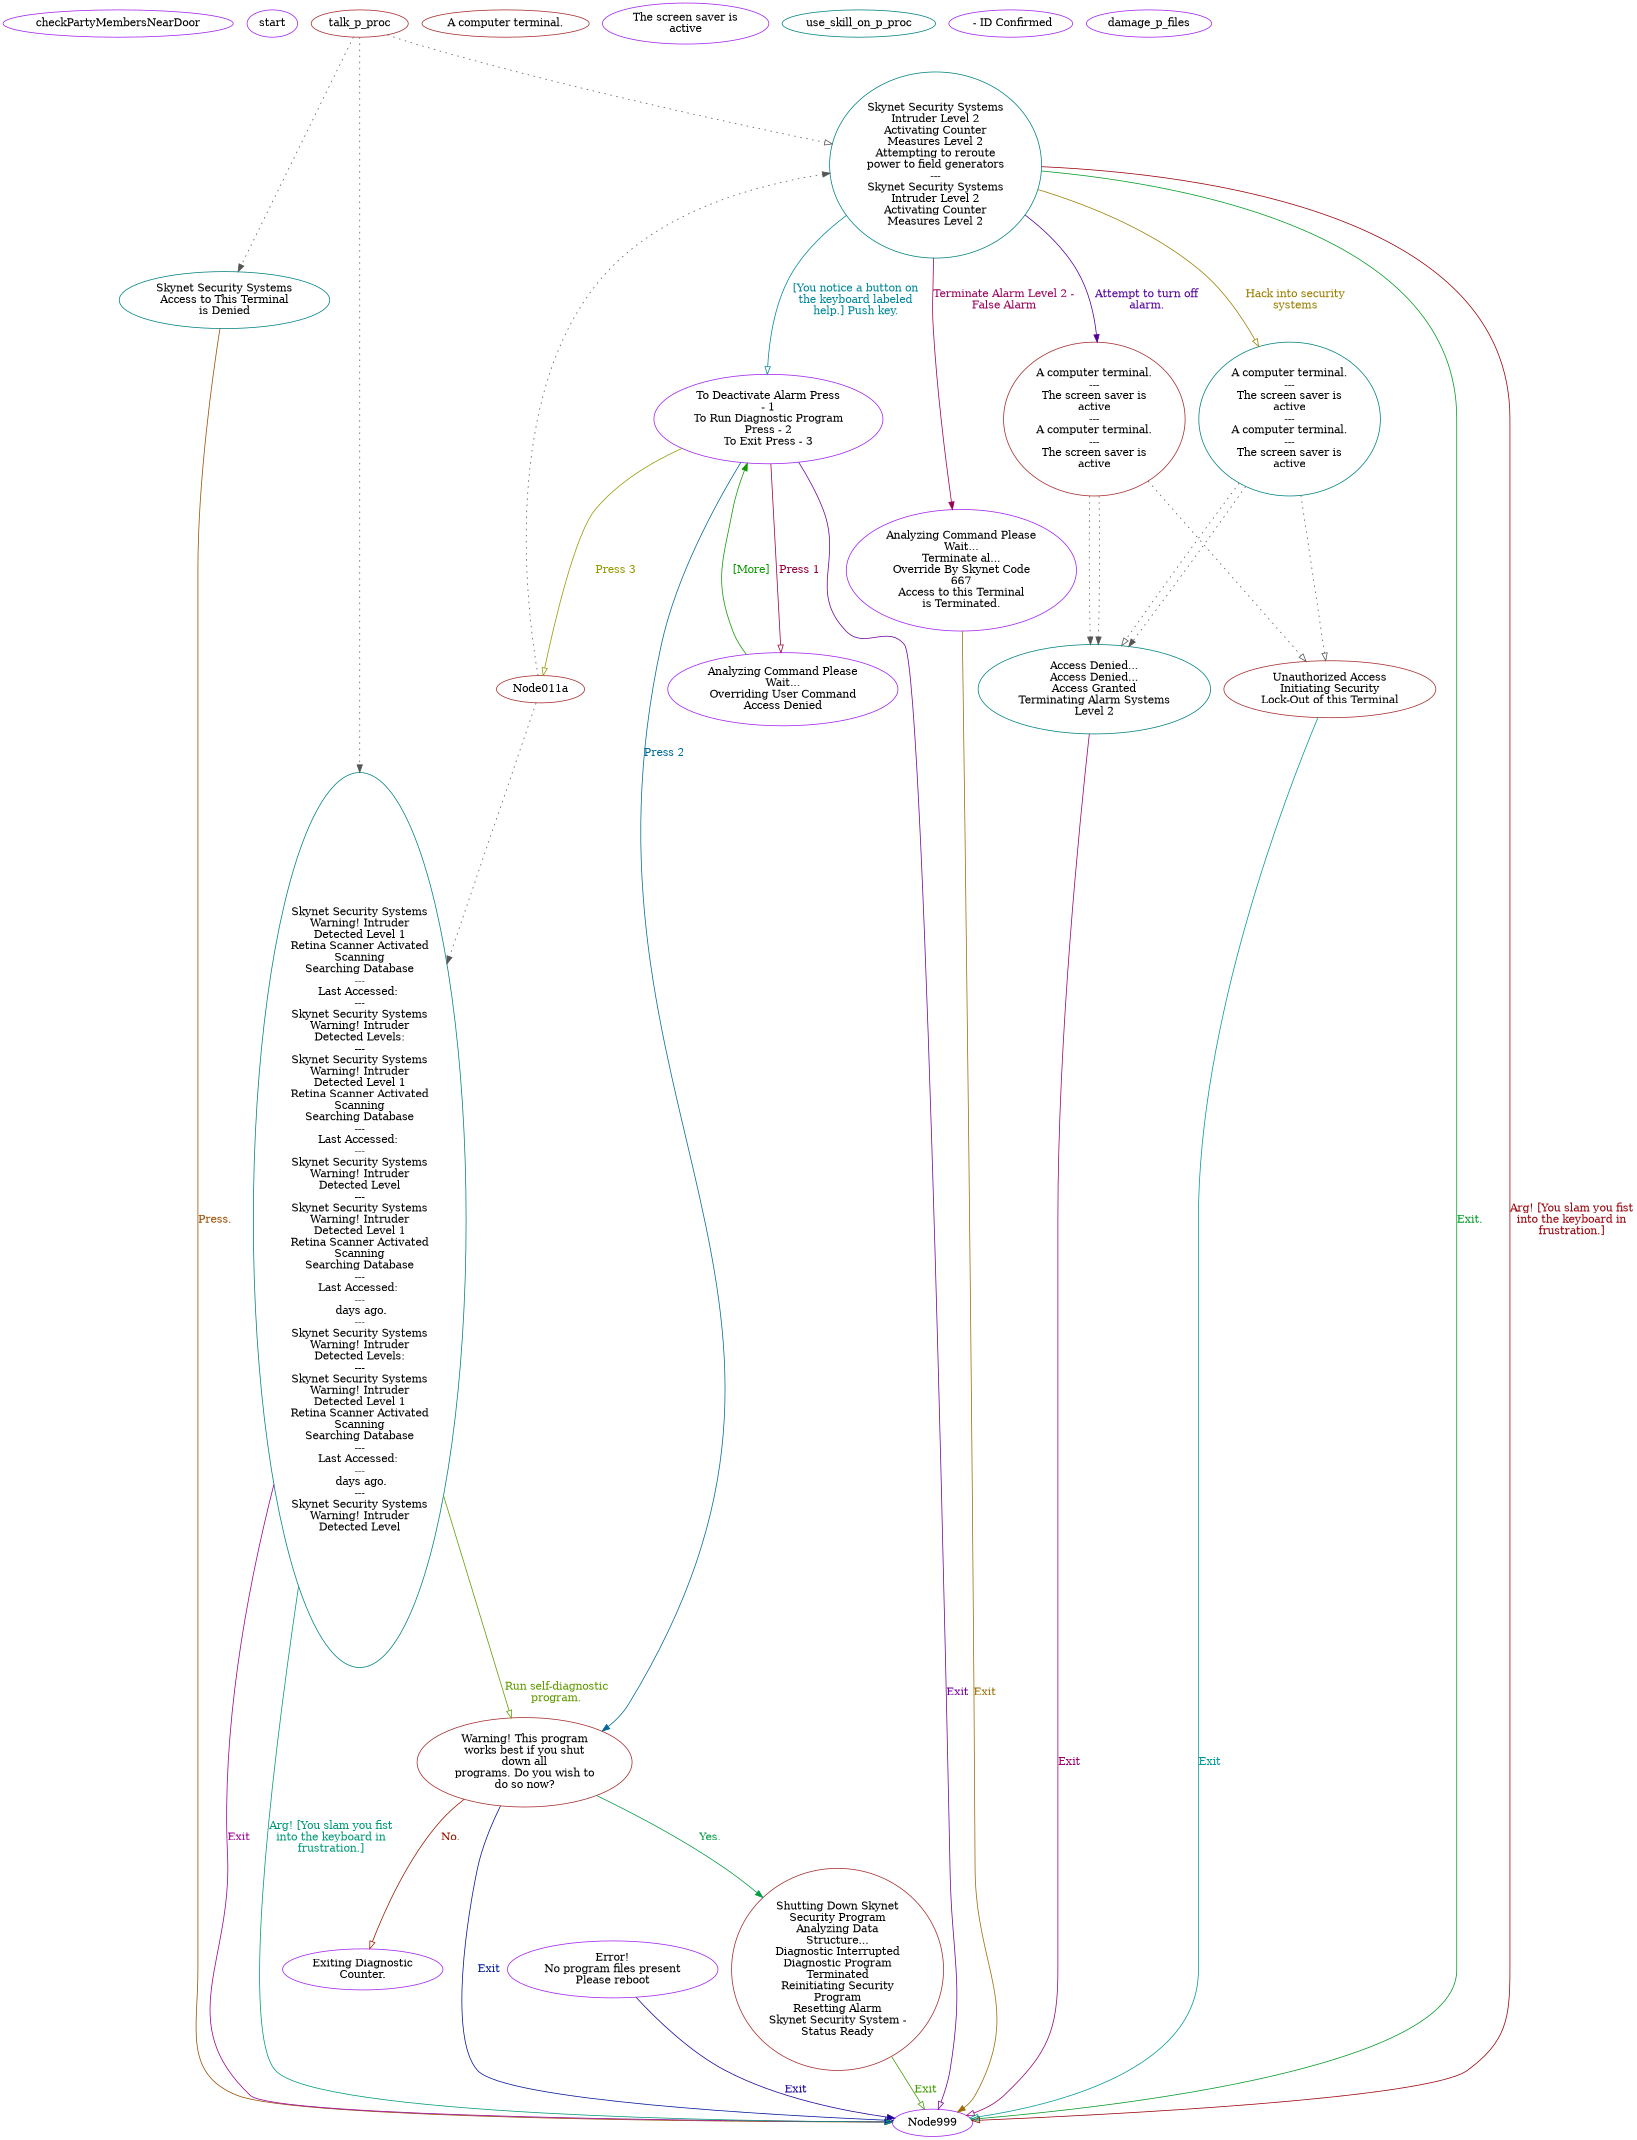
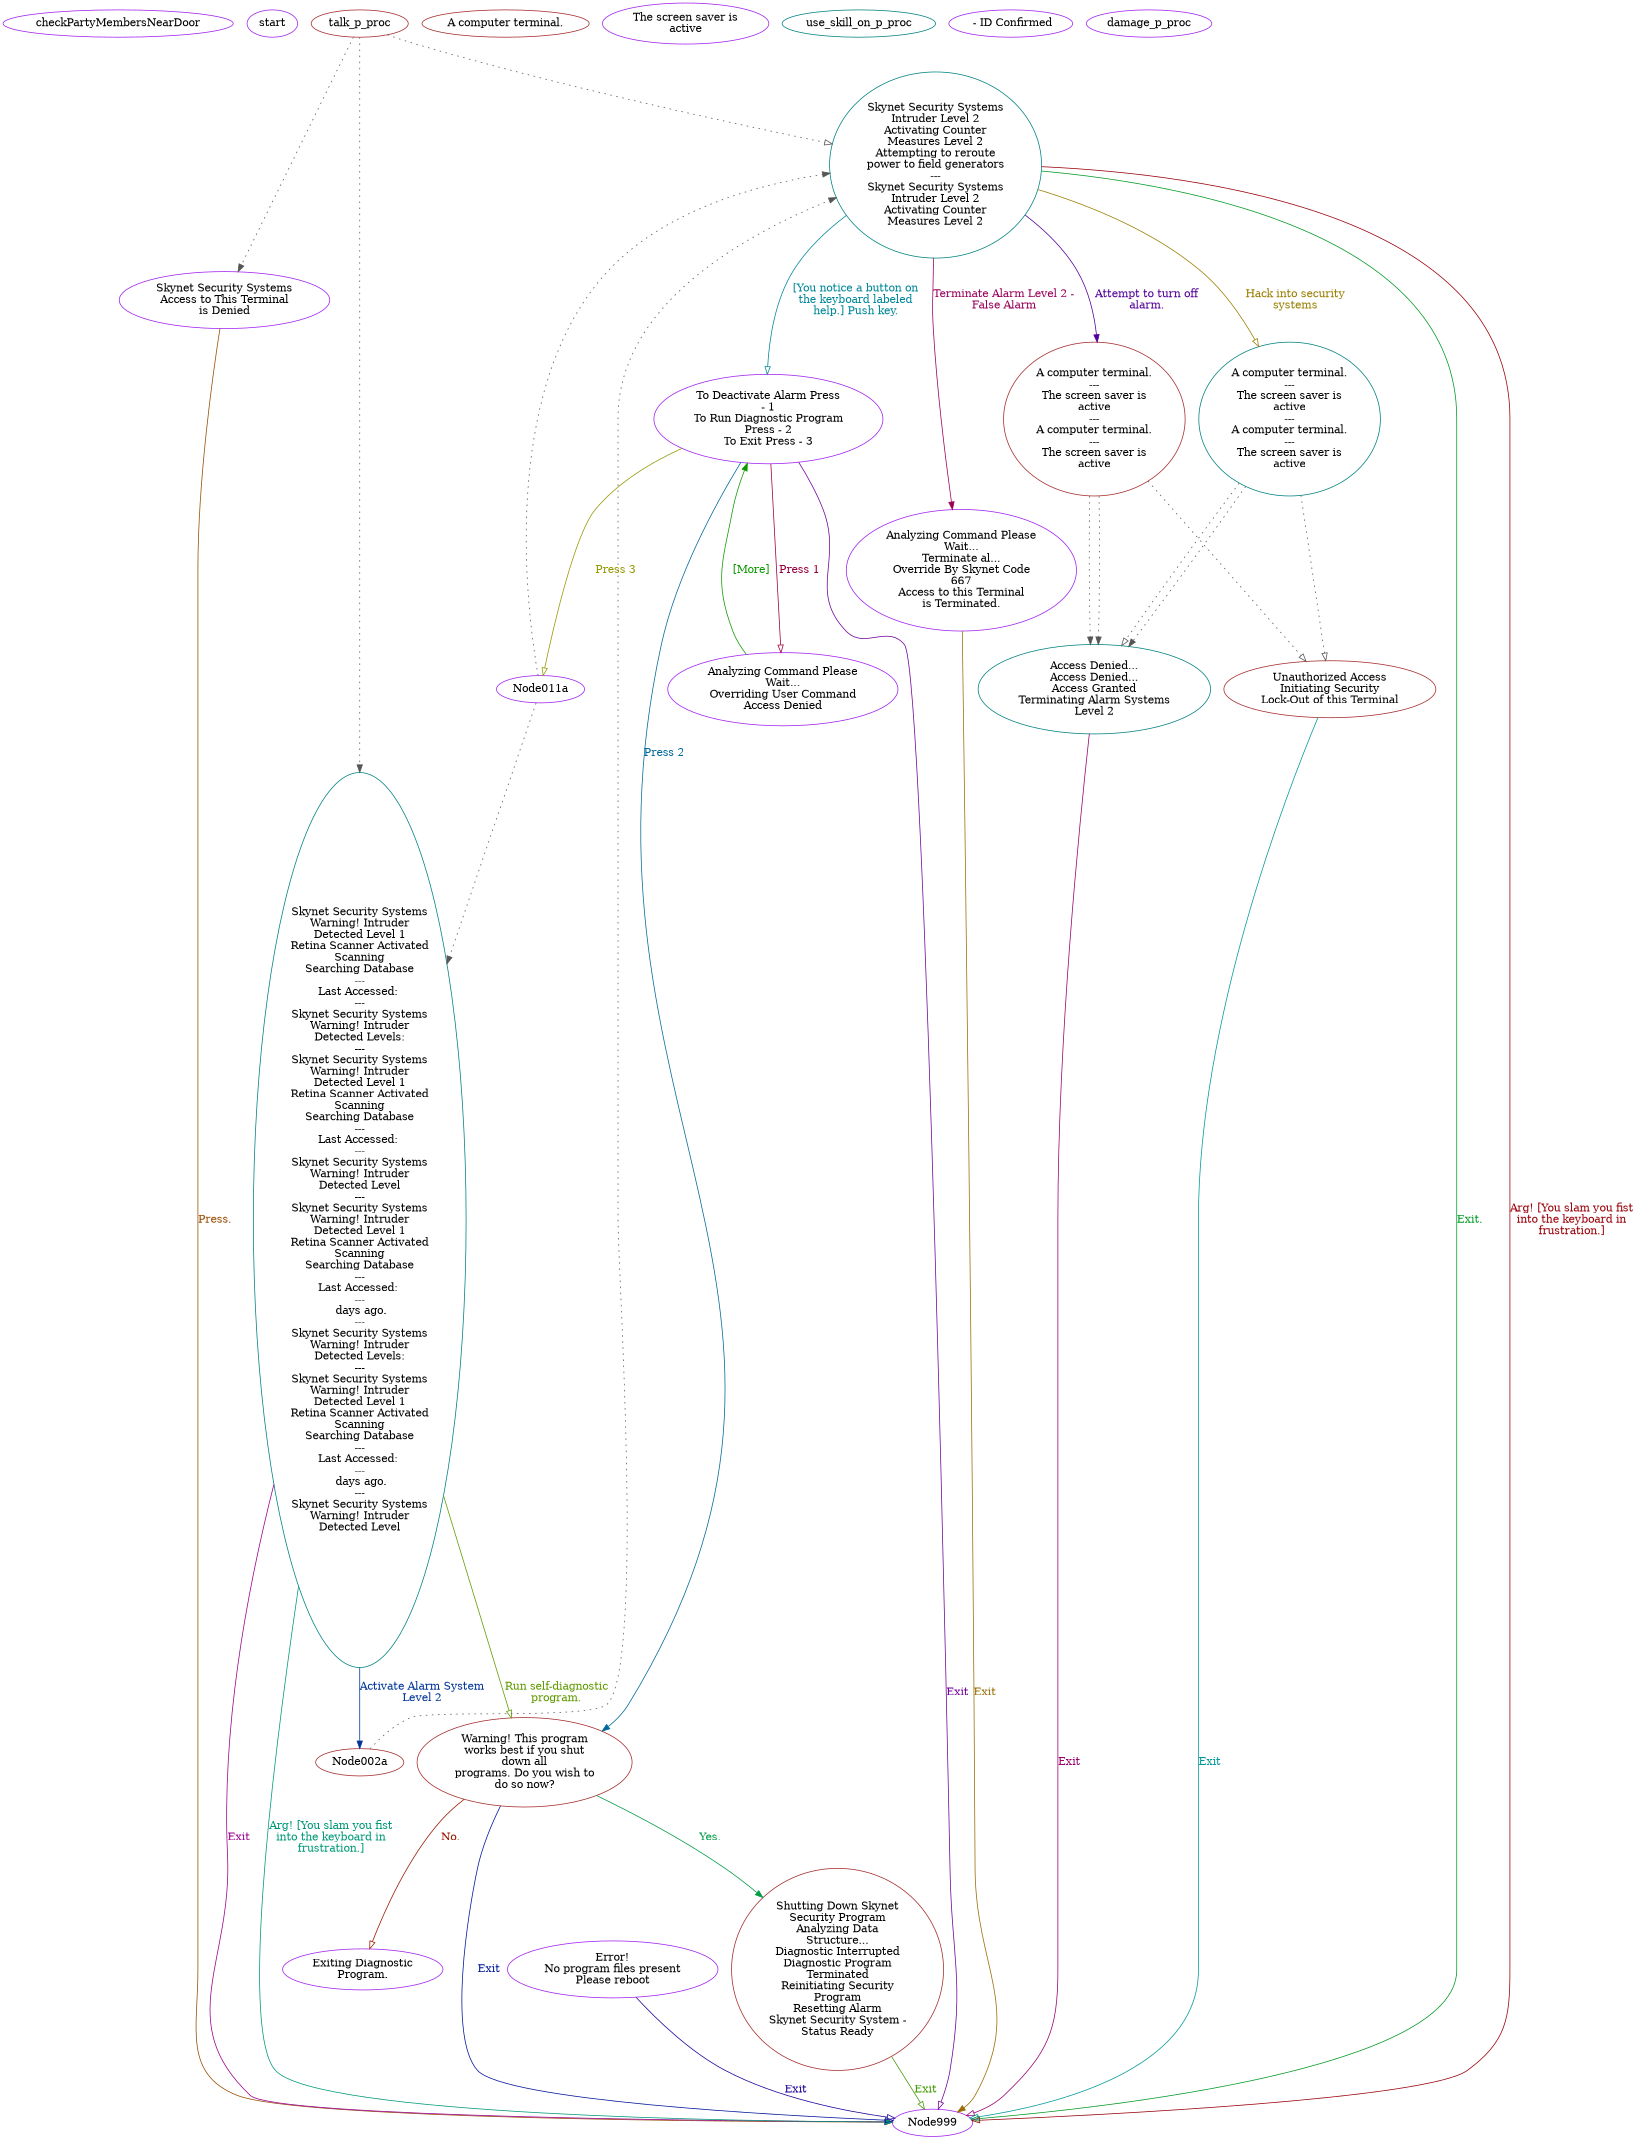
node "damage_p_files": label "damage_p_files" -> "damage_p_proc"
node "Skynet Security Systems Access to This Terminal is Denied": color teal -> purple
node "Node011a": color brown -> purple
node "Node002a": added
node "Exiting Diagnostic Counter.": label "Exiting Diagnostic Counter." -> "Exiting Diagnostic Program."
edge "Error! No program files present Please reboot" -> "Node999": arrowhead normal -> onormal
